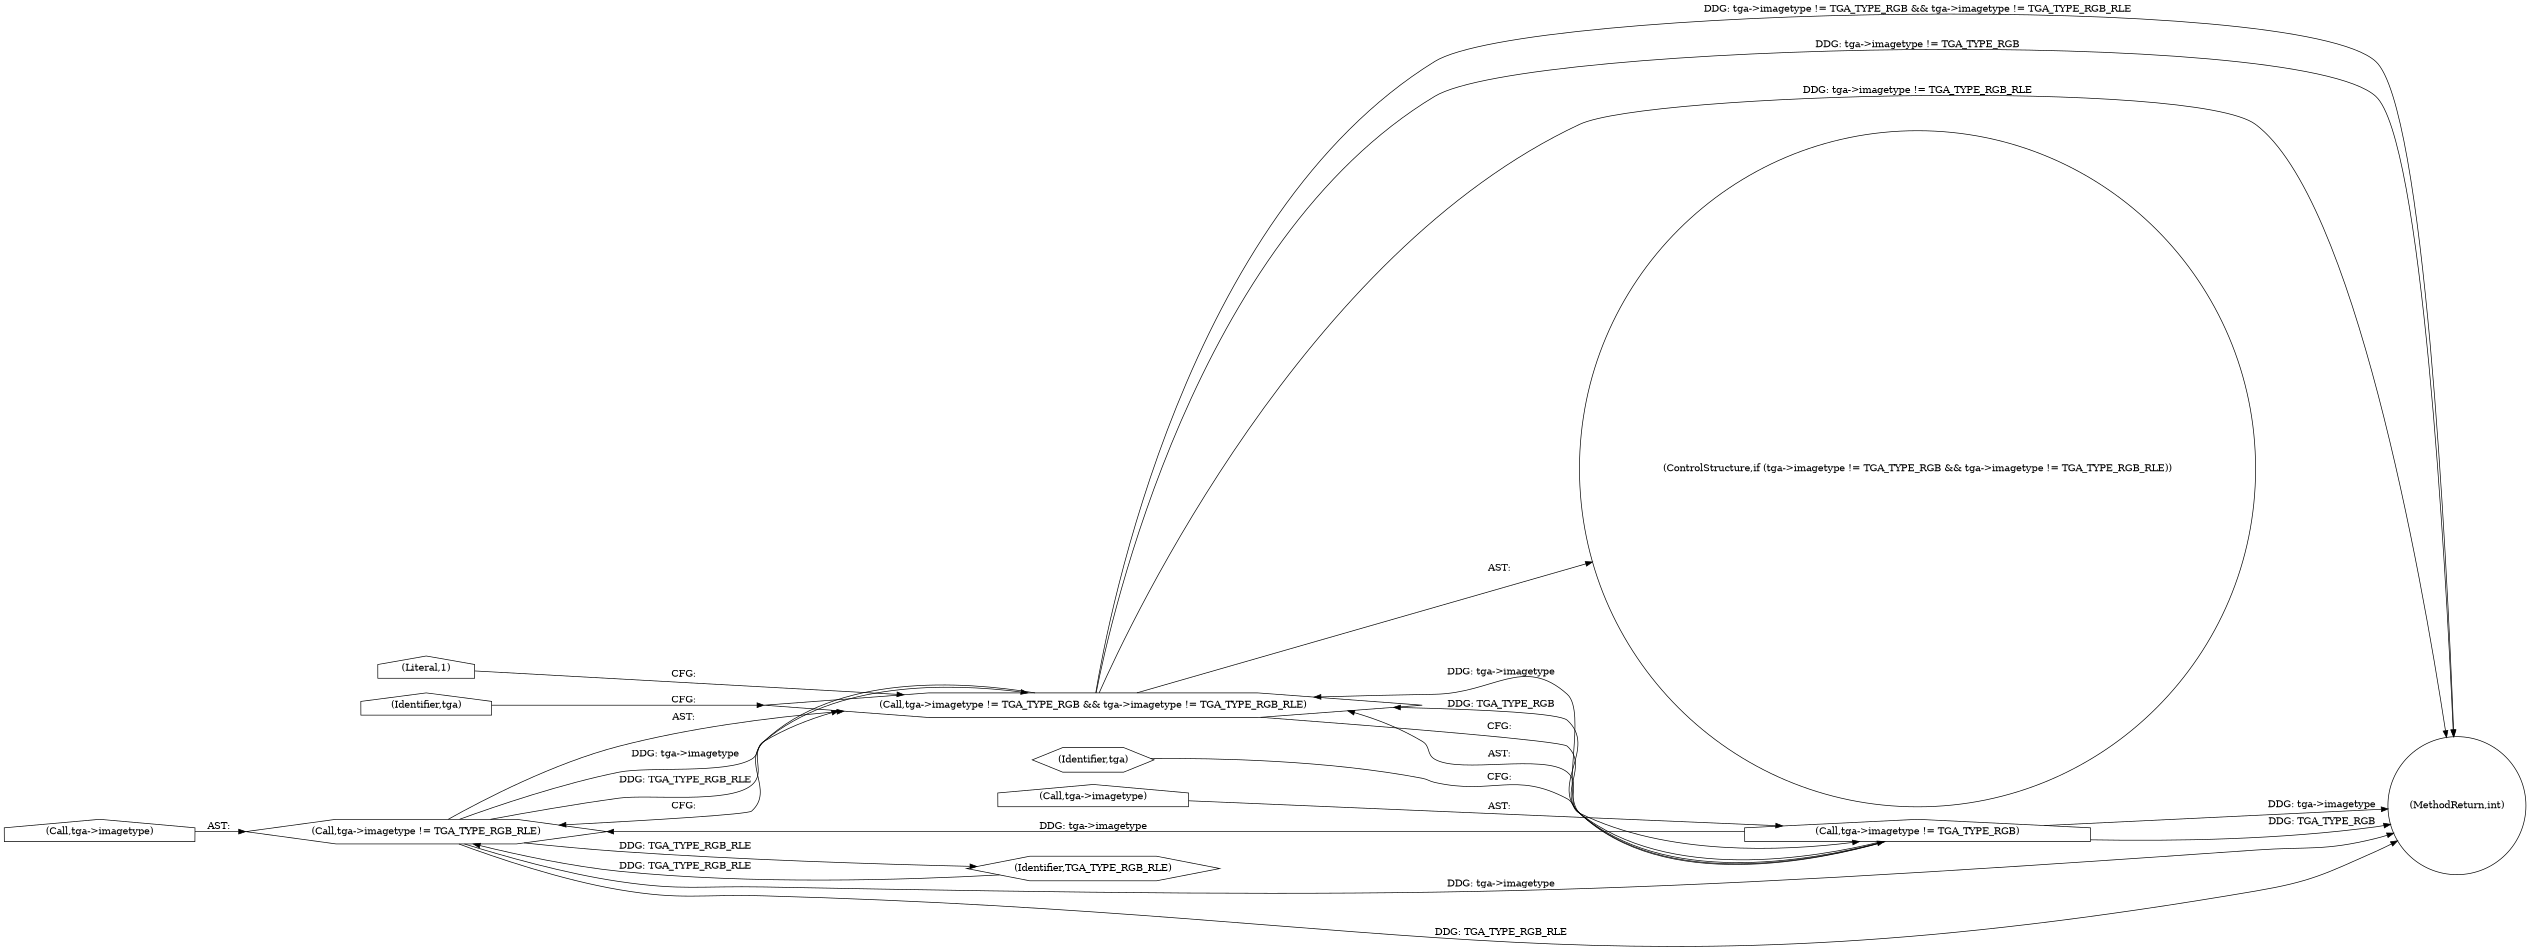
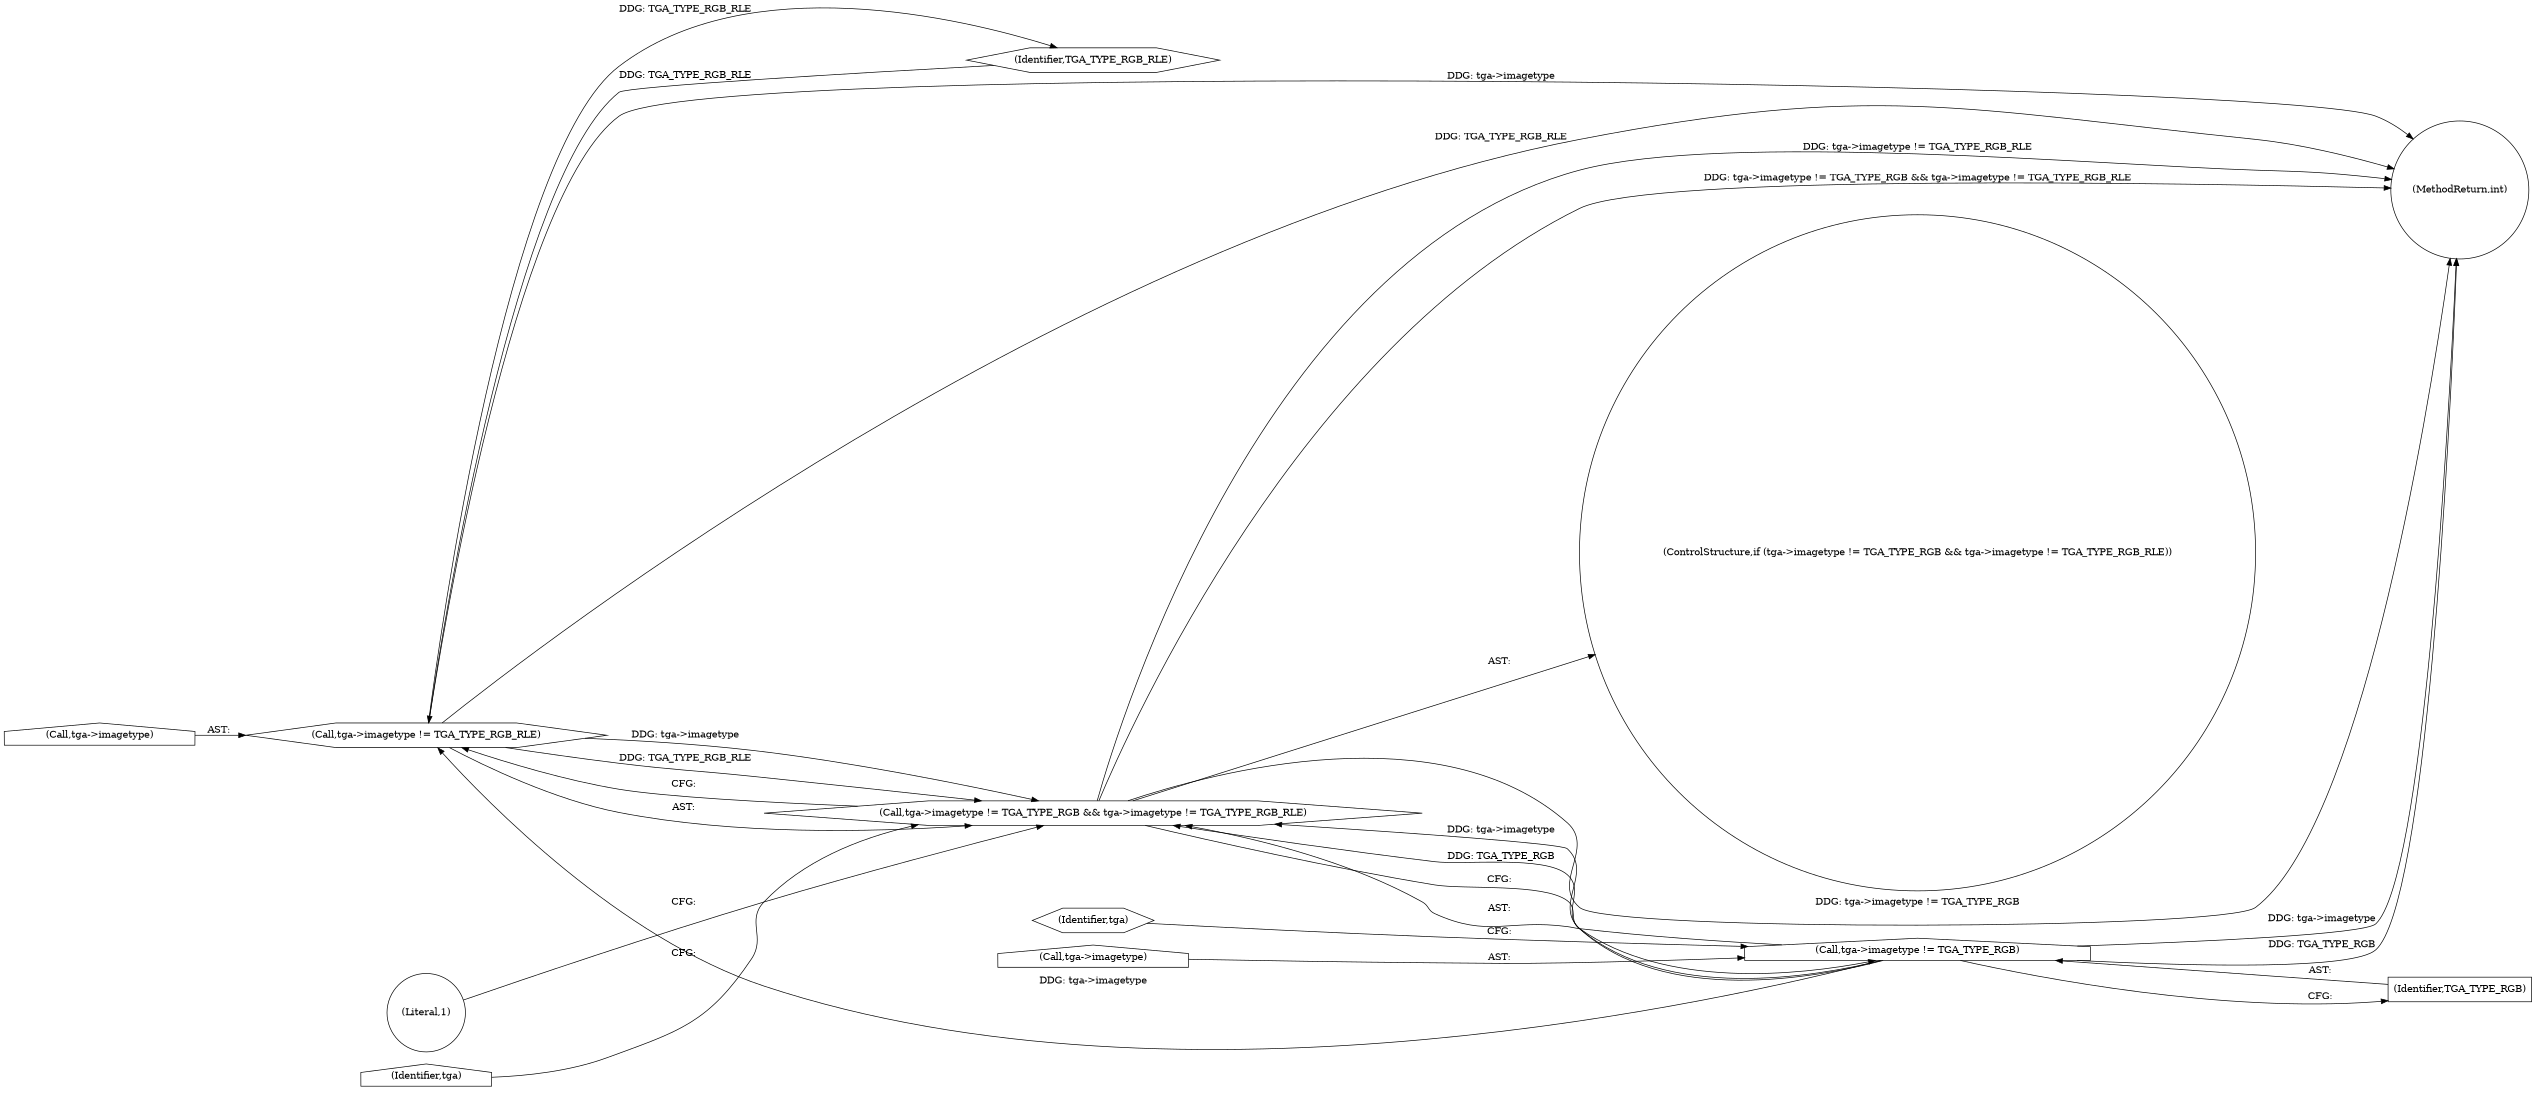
node "(Literal,1)": shape house -> circle
node "(Identifier,TGA_TYPE_RGB)": added
